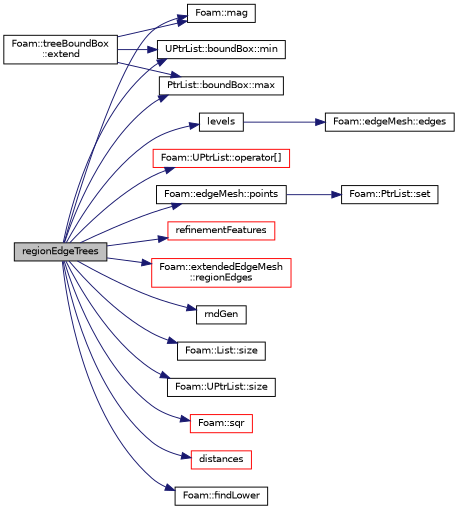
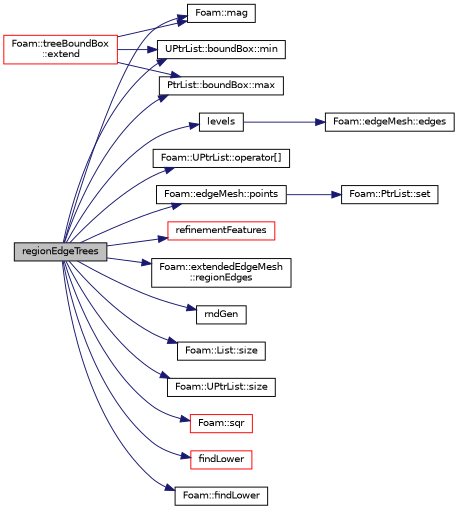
node "Foam::treeBoundBox ::extend": color black -> red
node "Foam::UPtrList::operator[]": color red -> black
node "Foam::extendedEdgeMesh ::regionEdges": color red -> black
node "distances": label "distances" -> "findLower"
